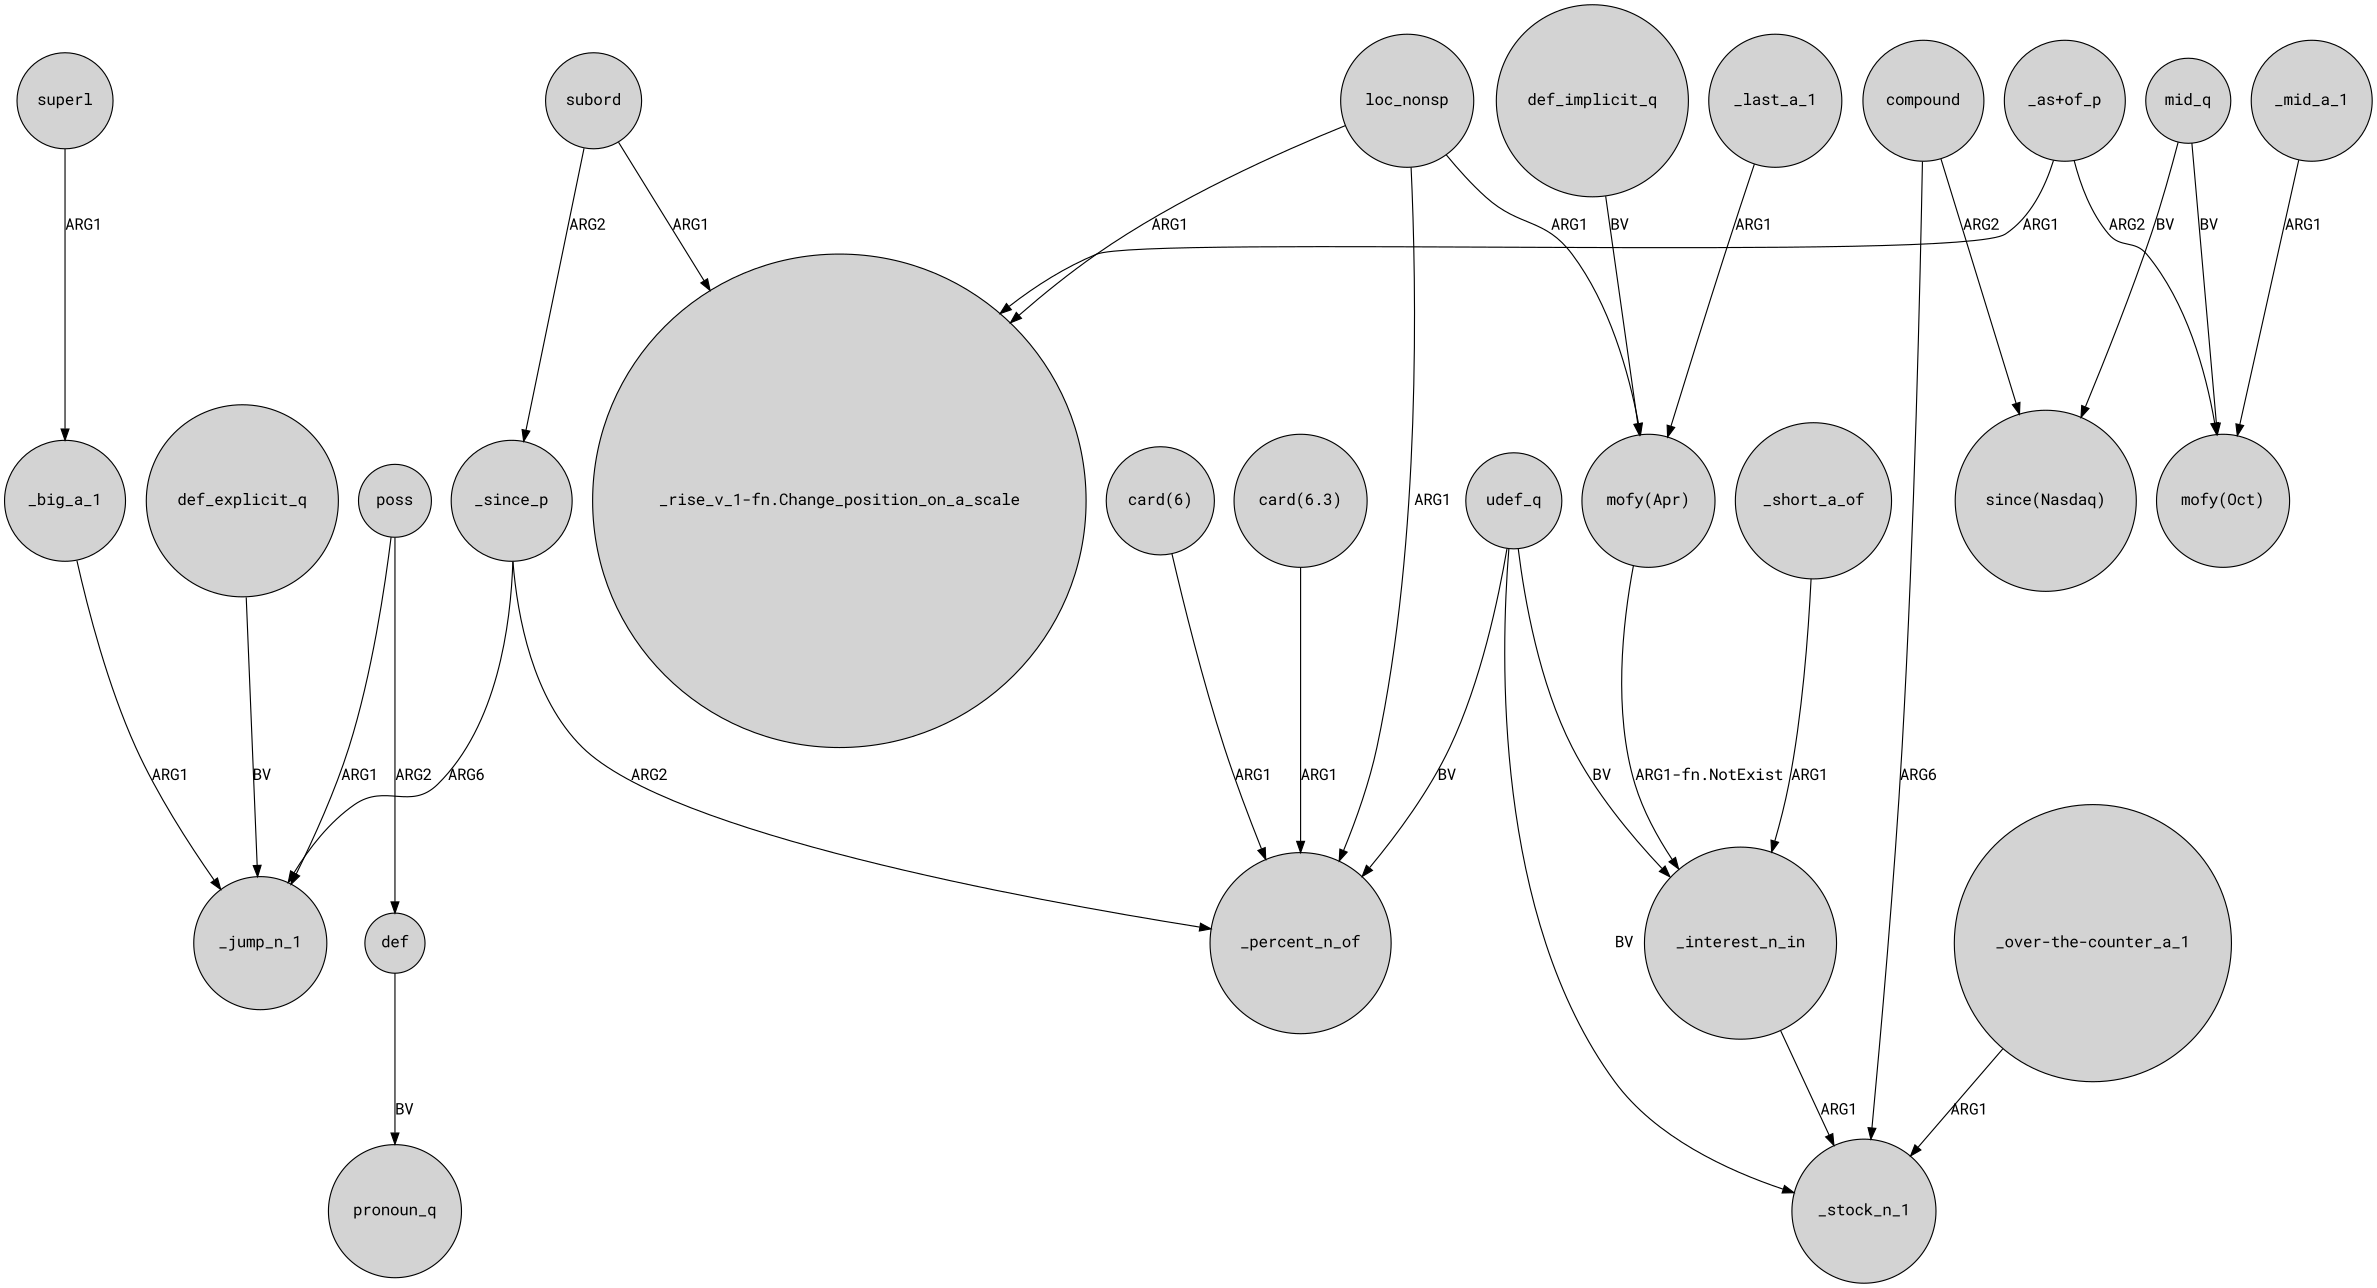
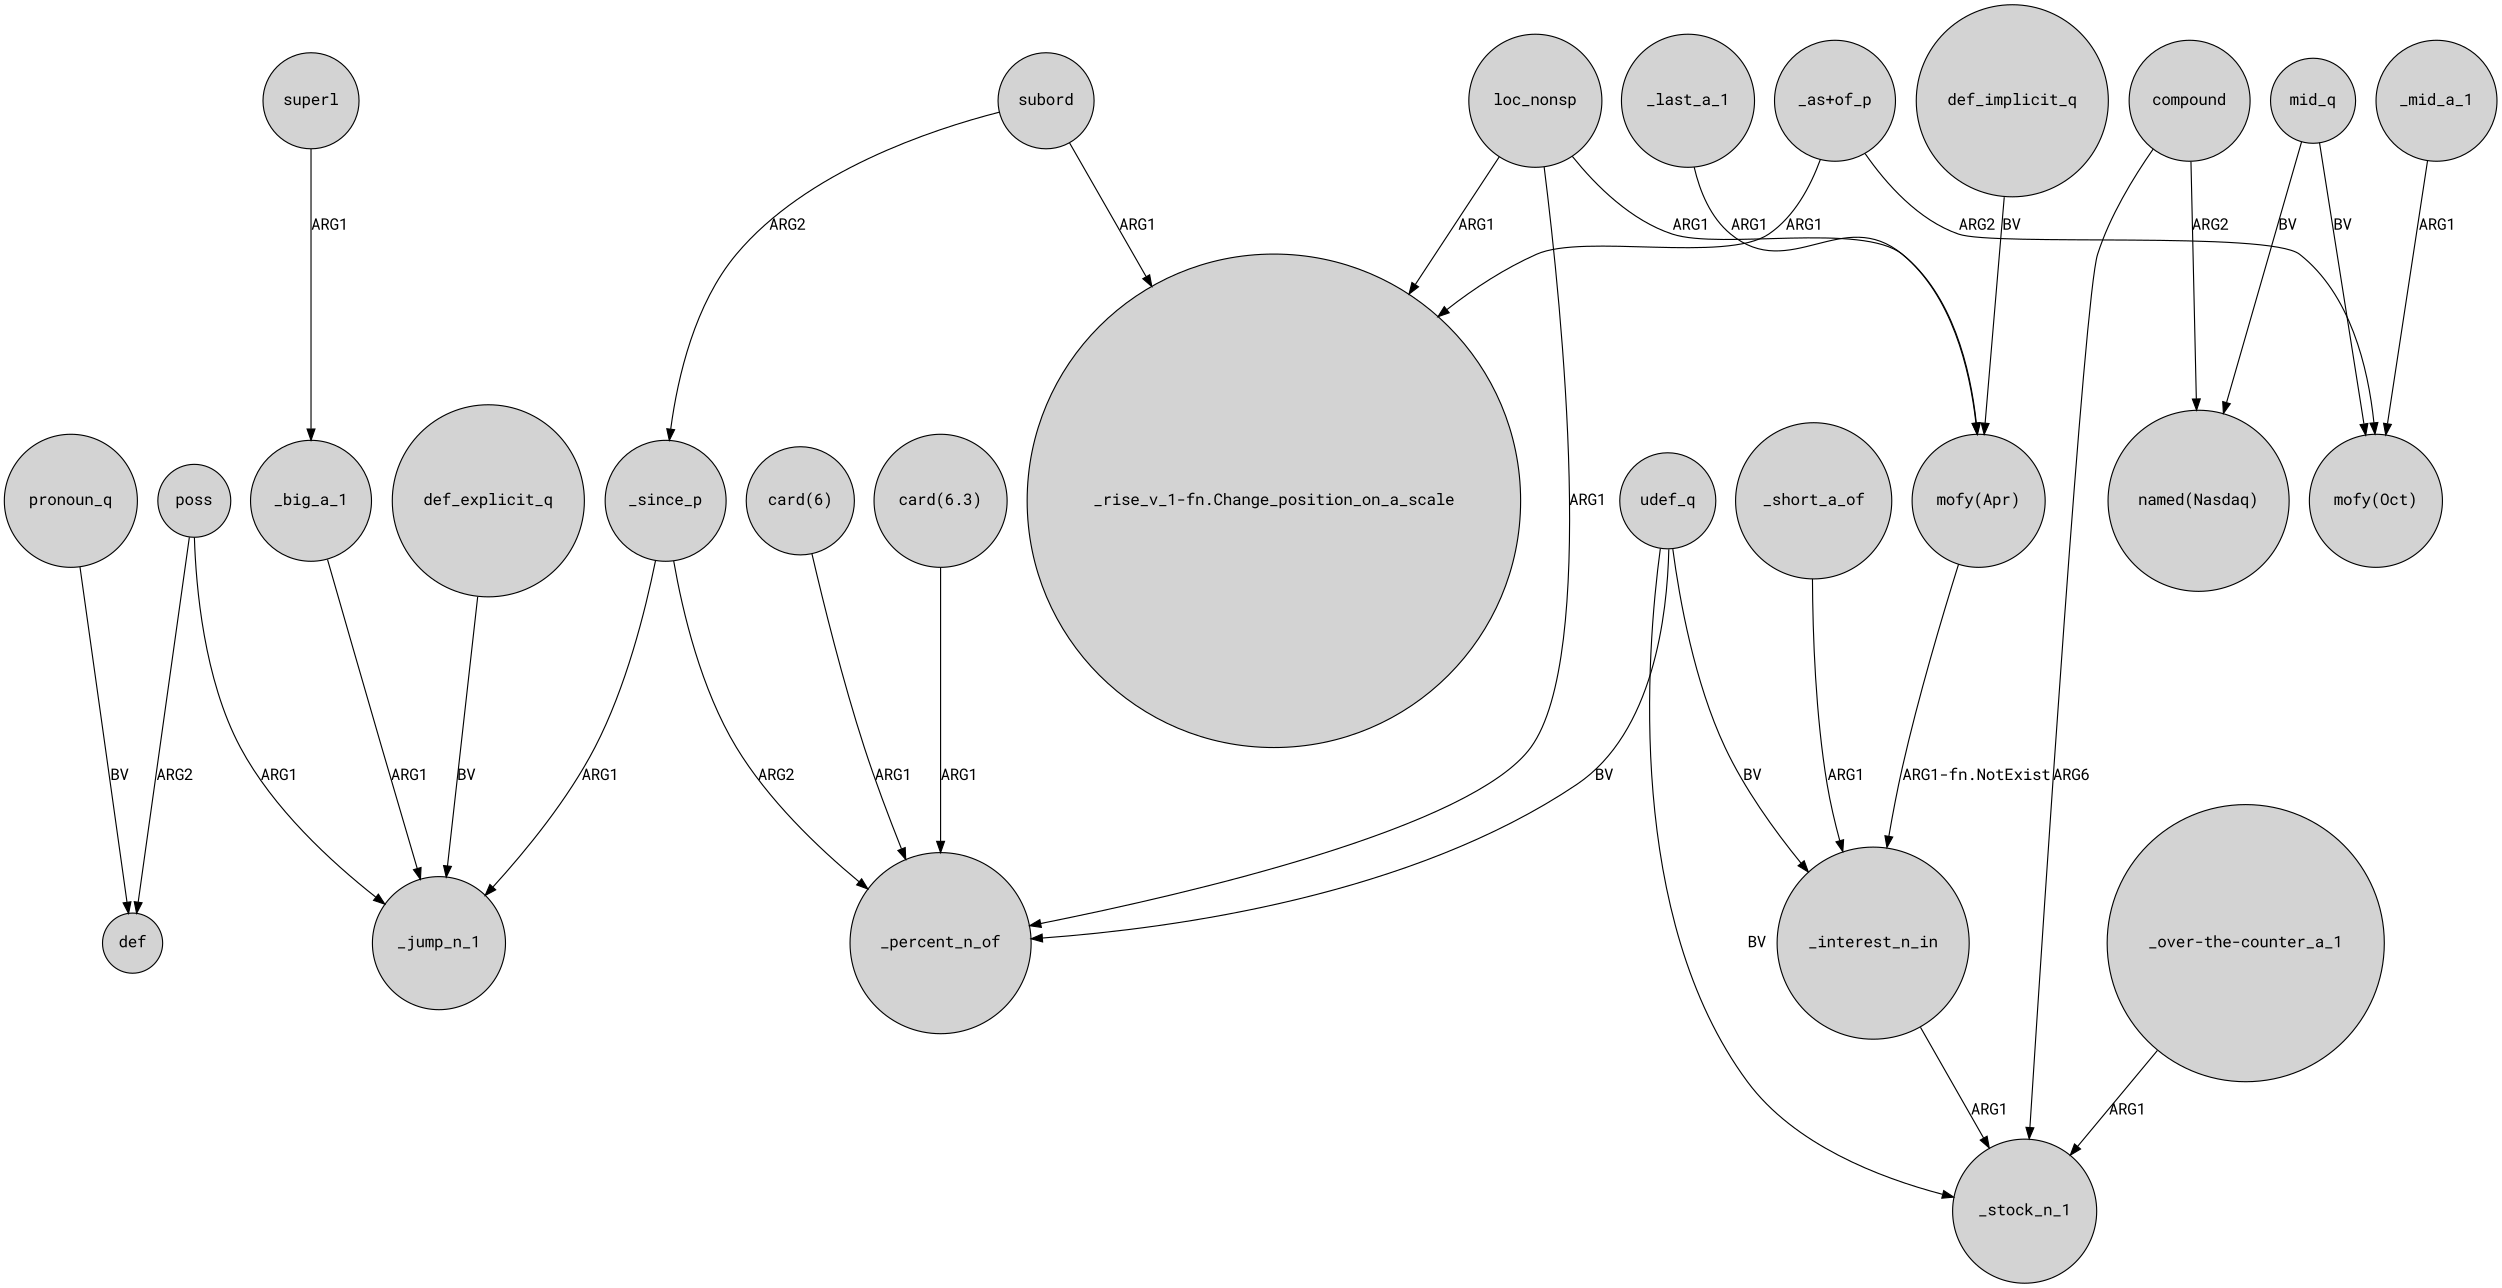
node "since(Nasdaq)": label "since(Nasdaq)" -> "named(Nasdaq)"
edge "_since_p" -> "_jump_n_1": label "ARG6" -> "ARG1"
edge "def" -> "pronoun_q": reversed
